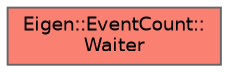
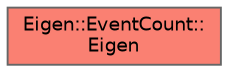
node "Eigen::EventCount:: Waiter": label "Eigen::EventCount:: Waiter" -> "Eigen::EventCount:: Eigen"
